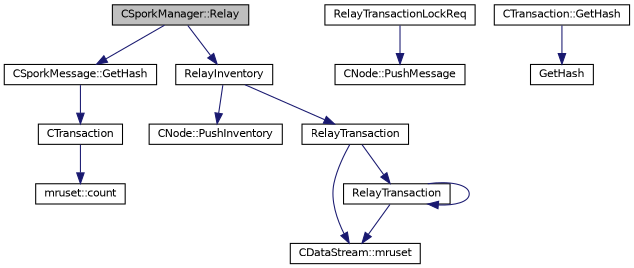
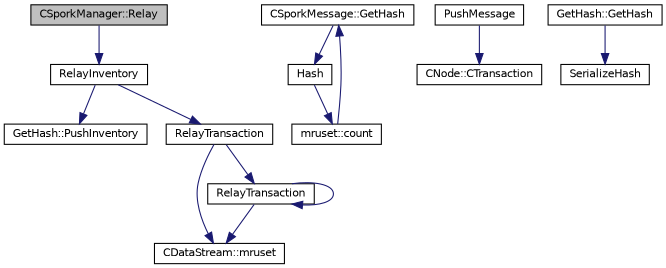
node "RelayTransactionLockReq": label "RelayTransactionLockReq" -> "PushMessage"
node "CTransaction::GetHash": label "CTransaction::GetHash" -> "GetHash::GetHash"
edge "CSporkManager::Relay" -> "CSporkMessage::GetHash": now "mruset::count" -> "CSporkMessage::GetHash"
node "CNode::PushMessage": label "CNode::PushMessage" -> "CNode::CTransaction"
node "GetHash": label "GetHash" -> "SerializeHash"
node "CTransaction": label "CTransaction" -> "Hash"
node "CNode::PushInventory": label "CNode::PushInventory" -> "GetHash::PushInventory"
